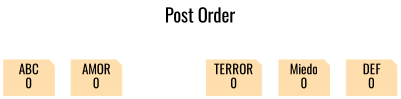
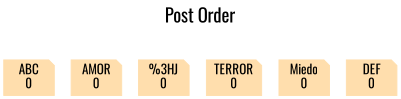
node "%3HJ 0": added
